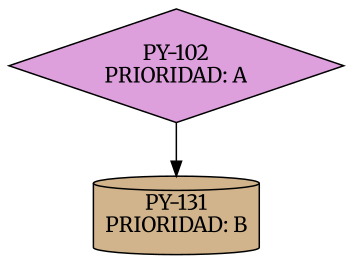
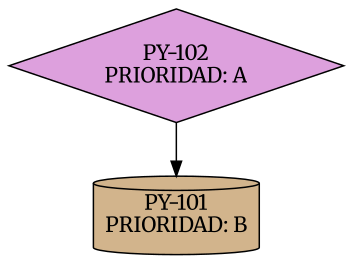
node "PY-131 PRIORIDAD: B": label "PY-131 PRIORIDAD: B" -> "PY-101 PRIORIDAD: B"
